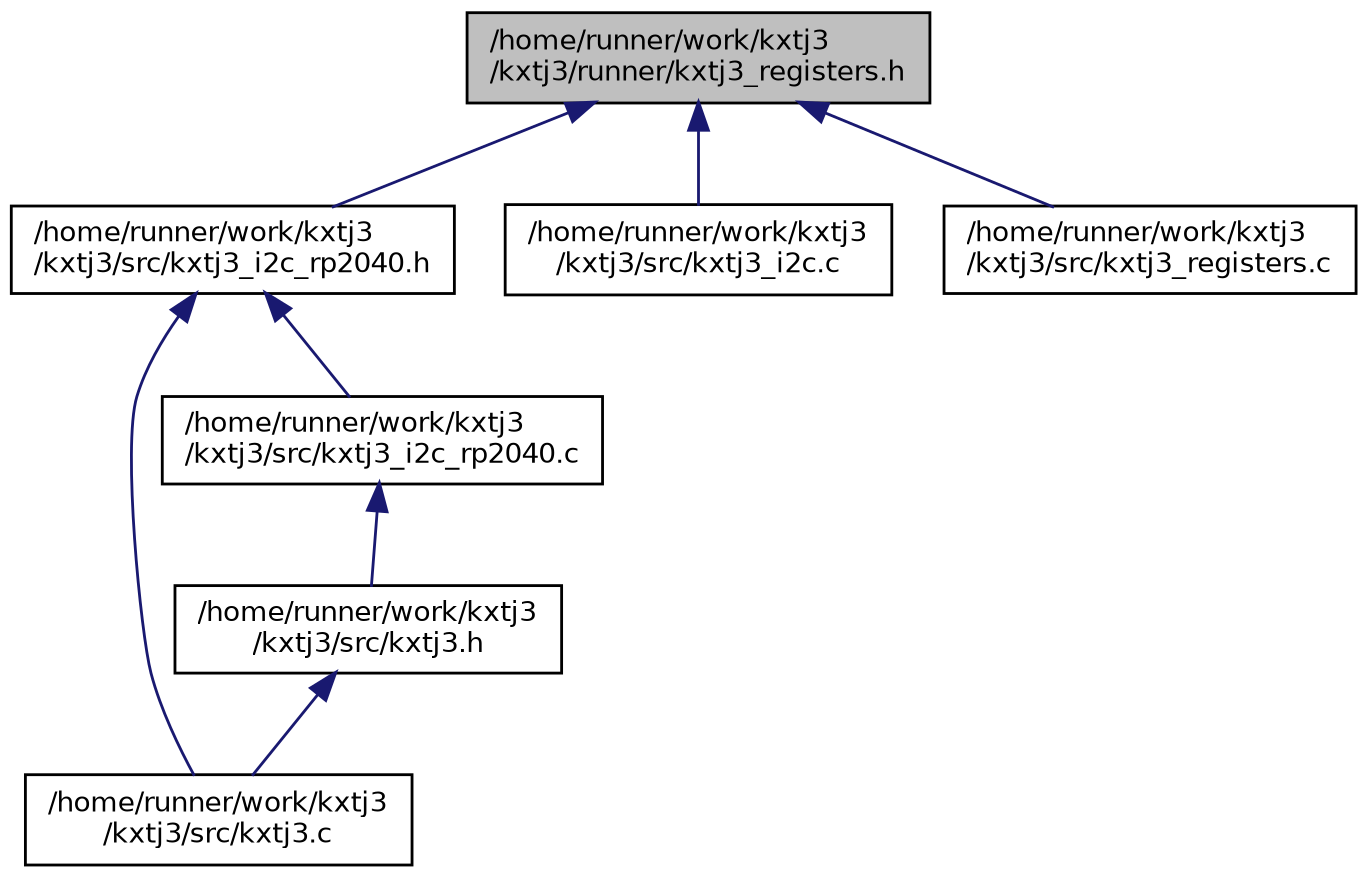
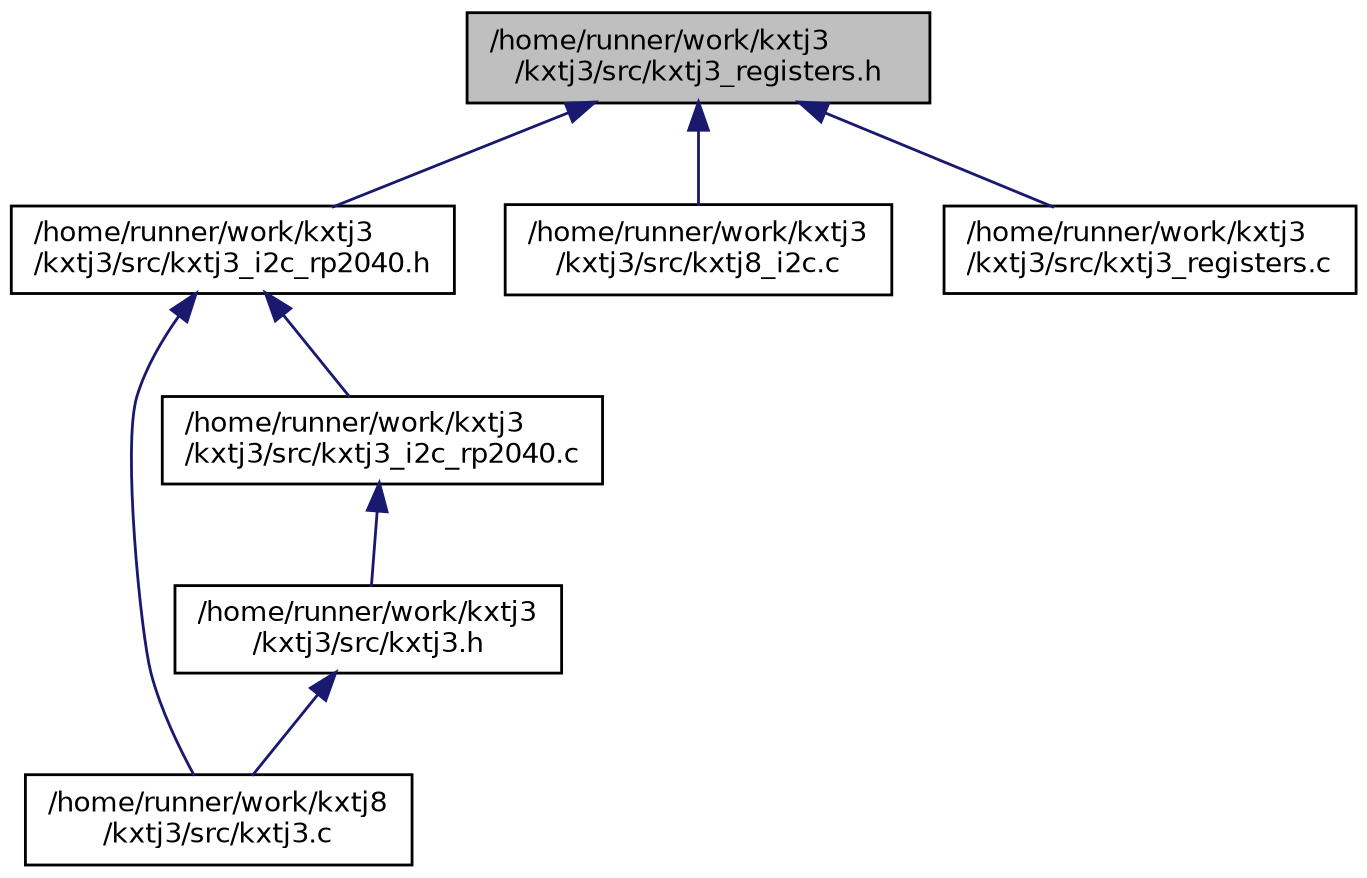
node "/home/runner/work/kxtj3 /kxtj3/runner/kxtj3_registers.h": label "/home/runner/work/kxtj3 /kxtj3/runner/kxtj3_registers.h" -> "/home/runner/work/kxtj3 /kxtj3/src/kxtj3_registers.h"
node "/home/runner/work/kxtj3 /kxtj3/src/kxtj3_i2c.c": label "/home/runner/work/kxtj3 /kxtj3/src/kxtj3_i2c.c" -> "/home/runner/work/kxtj3 /kxtj3/src/kxtj8_i2c.c"
node "/home/runner/work/kxtj3 /kxtj3/src/kxtj3.c": label "/home/runner/work/kxtj3 /kxtj3/src/kxtj3.c" -> "/home/runner/work/kxtj8 /kxtj3/src/kxtj3.c"
